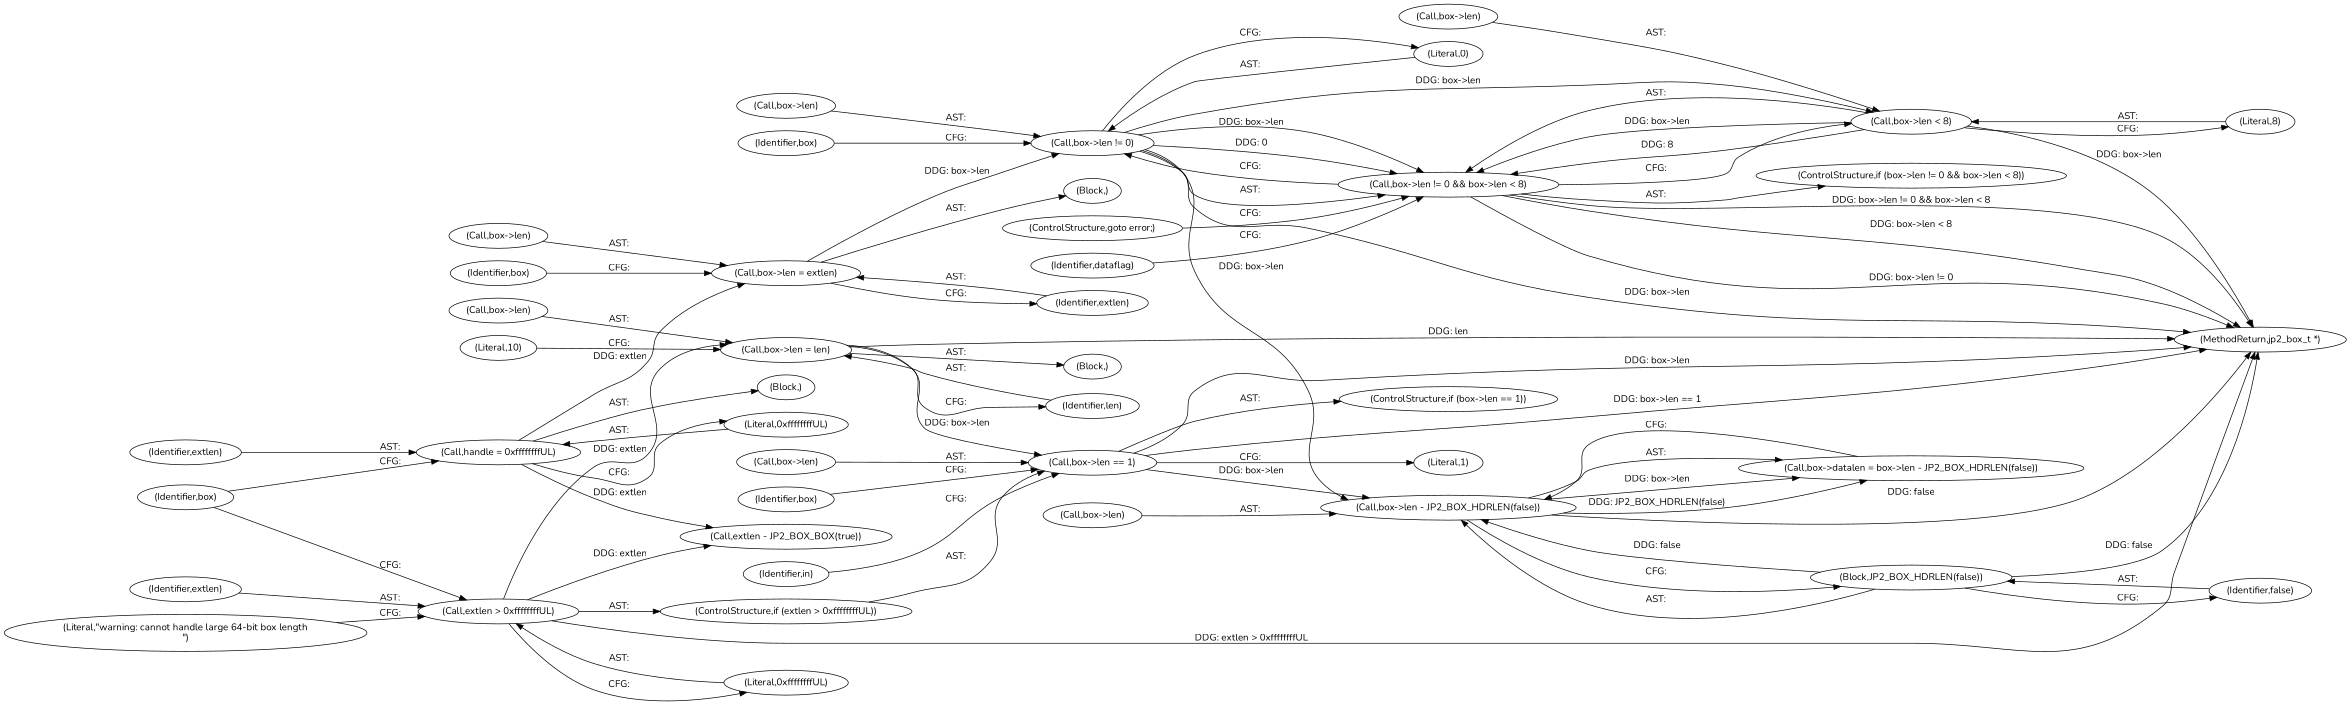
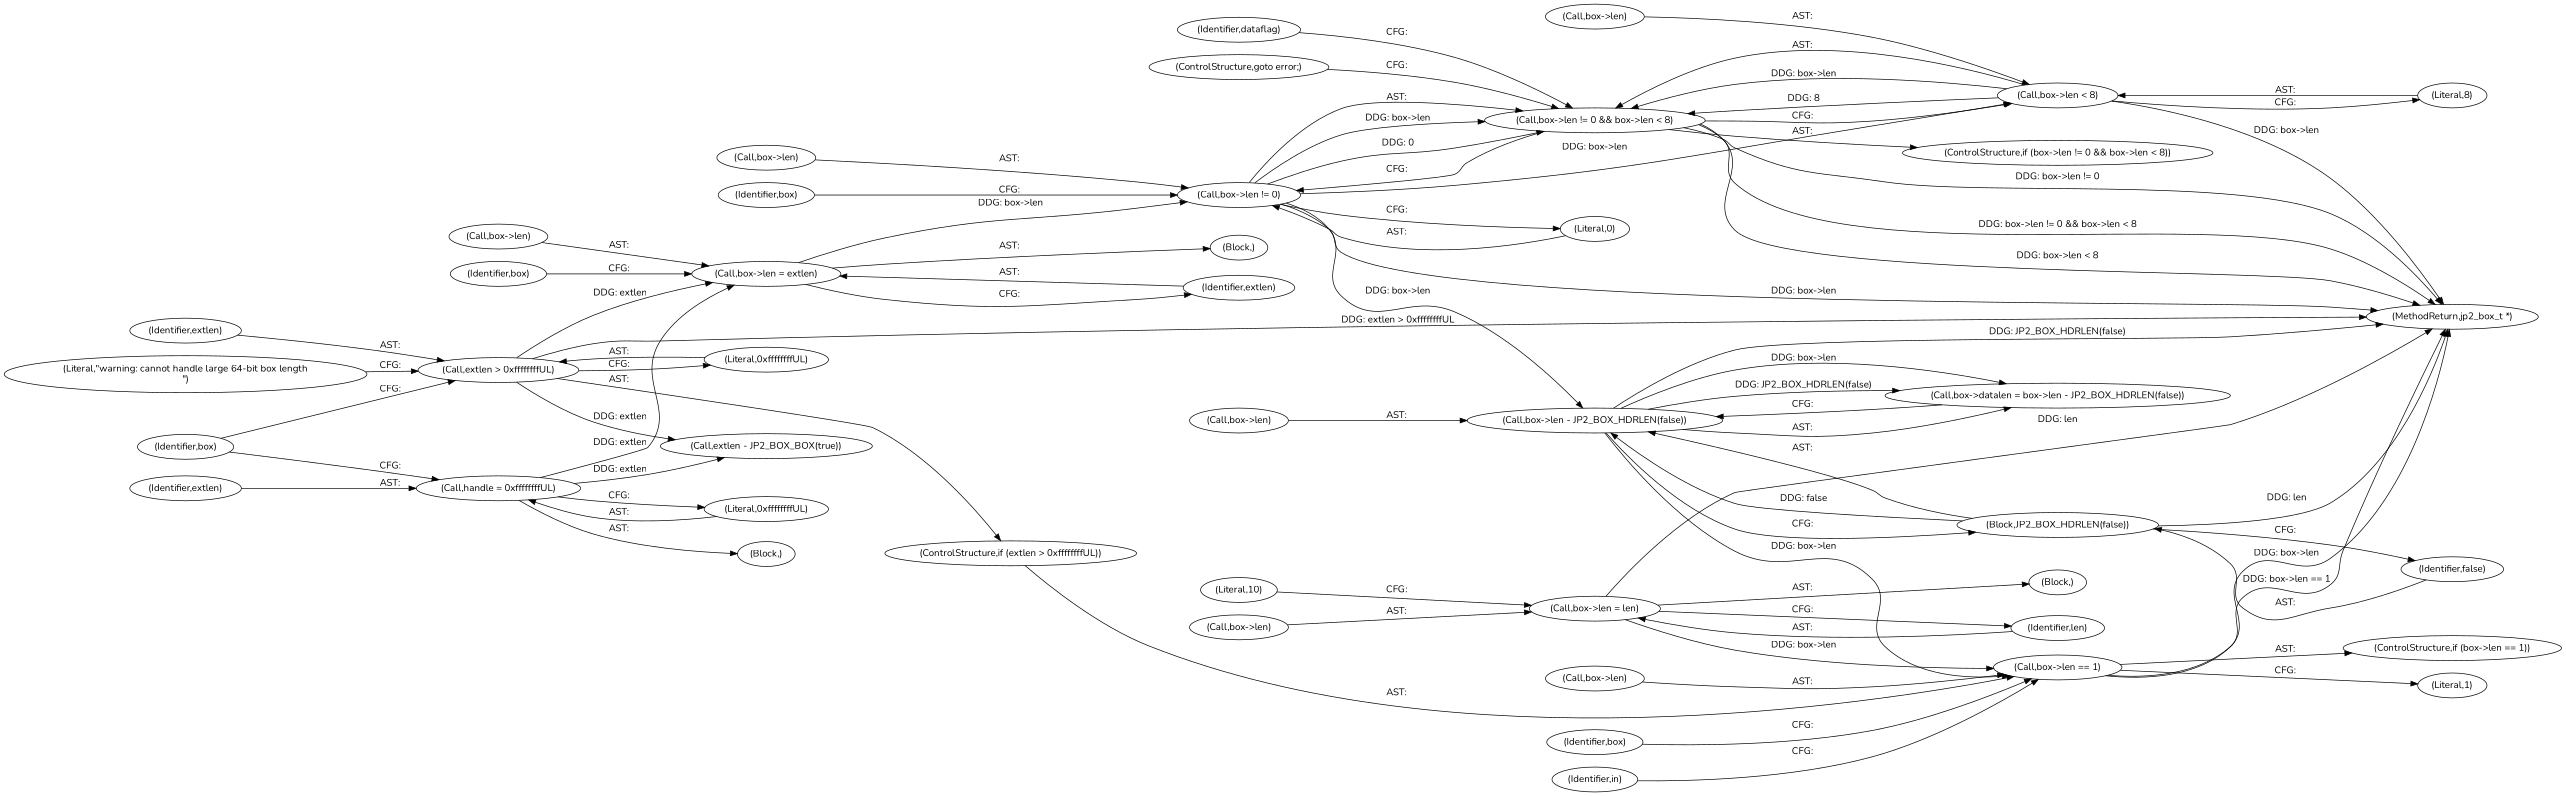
edge "(Call,extlen > 0xffffffffUL)" -> "(Call,box->len = len)": now "(Call,extlen > 0xffffffffUL)" -> "(Call,box->len = extlen)"
edge "(Call,box->len == 1)" -> "(Call,box->len - JP2_BOX_HDRLEN(false))": reversed
edge "(Call,box->len - JP2_BOX_HDRLEN(false))" -> "(MethodReturn,jp2_box_t *)": label "DDG: false" -> "DDG: JP2_BOX_HDRLEN(false)"
edge "(Block,JP2_BOX_HDRLEN(false))" -> "(MethodReturn,jp2_box_t *)": label "DDG: false" -> "DDG: len"
